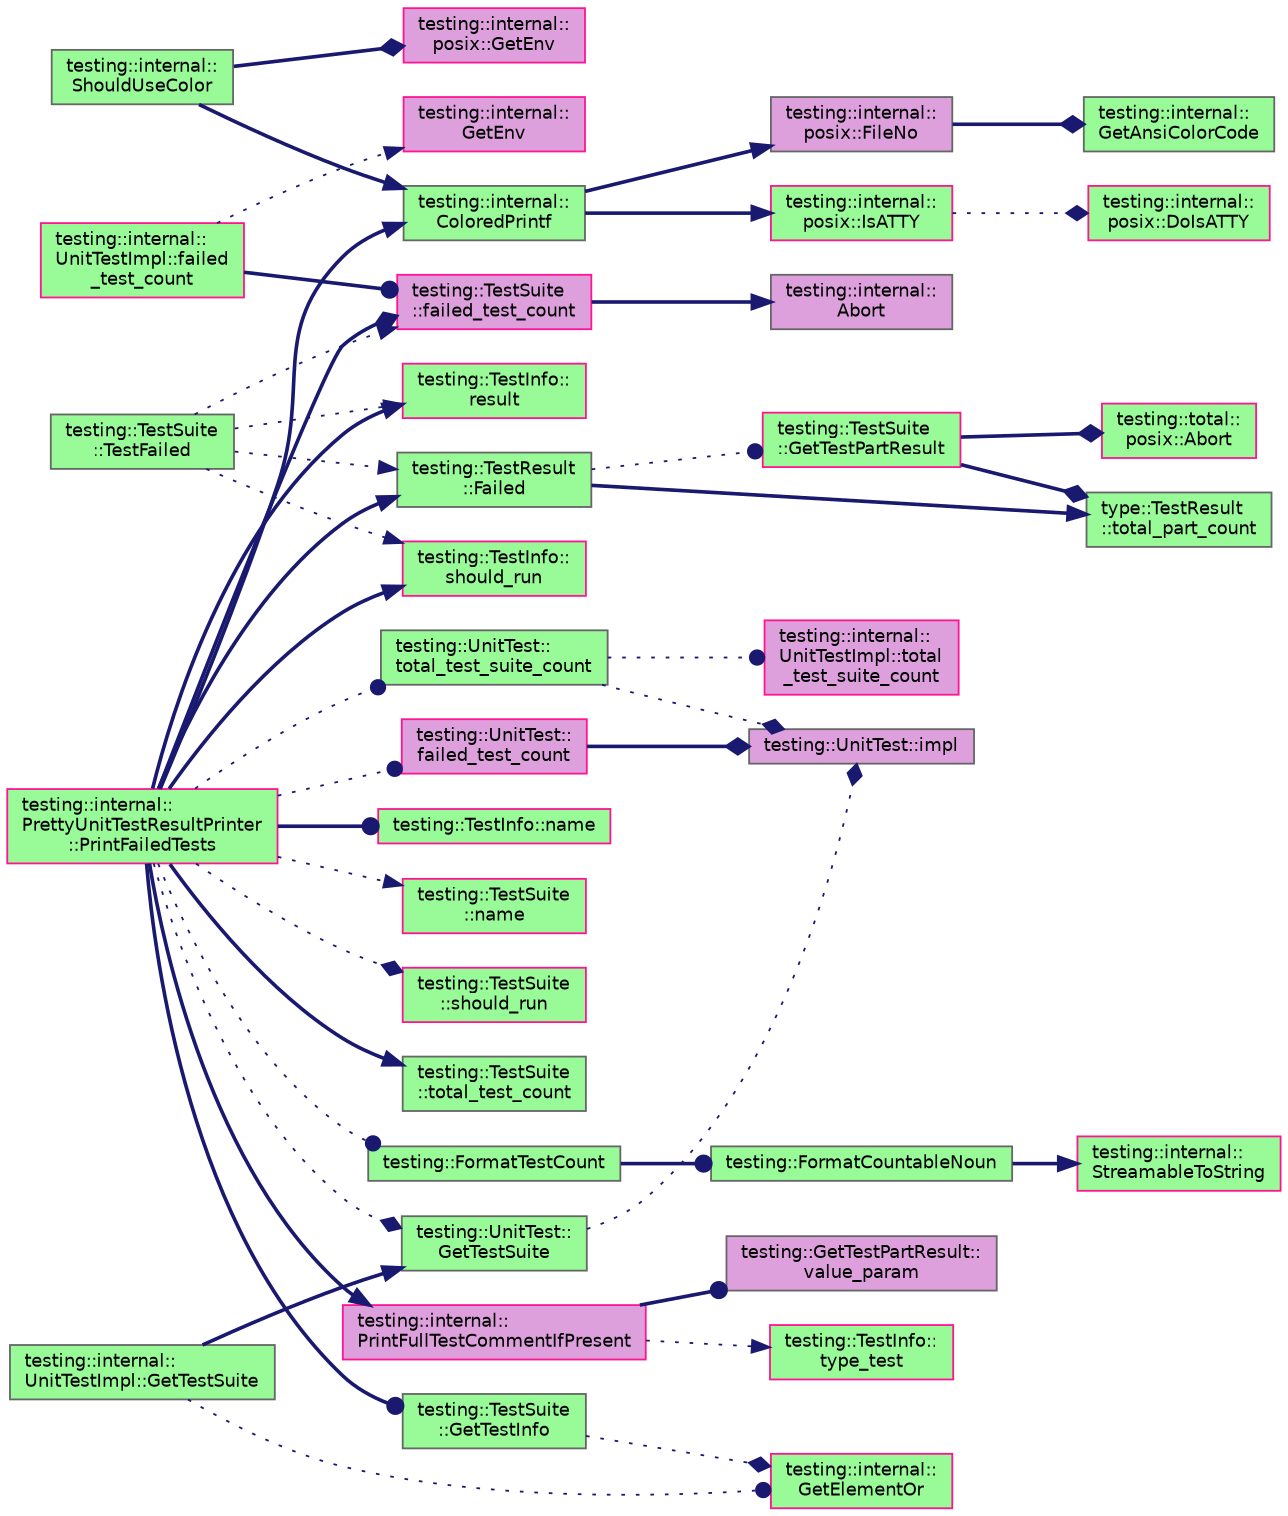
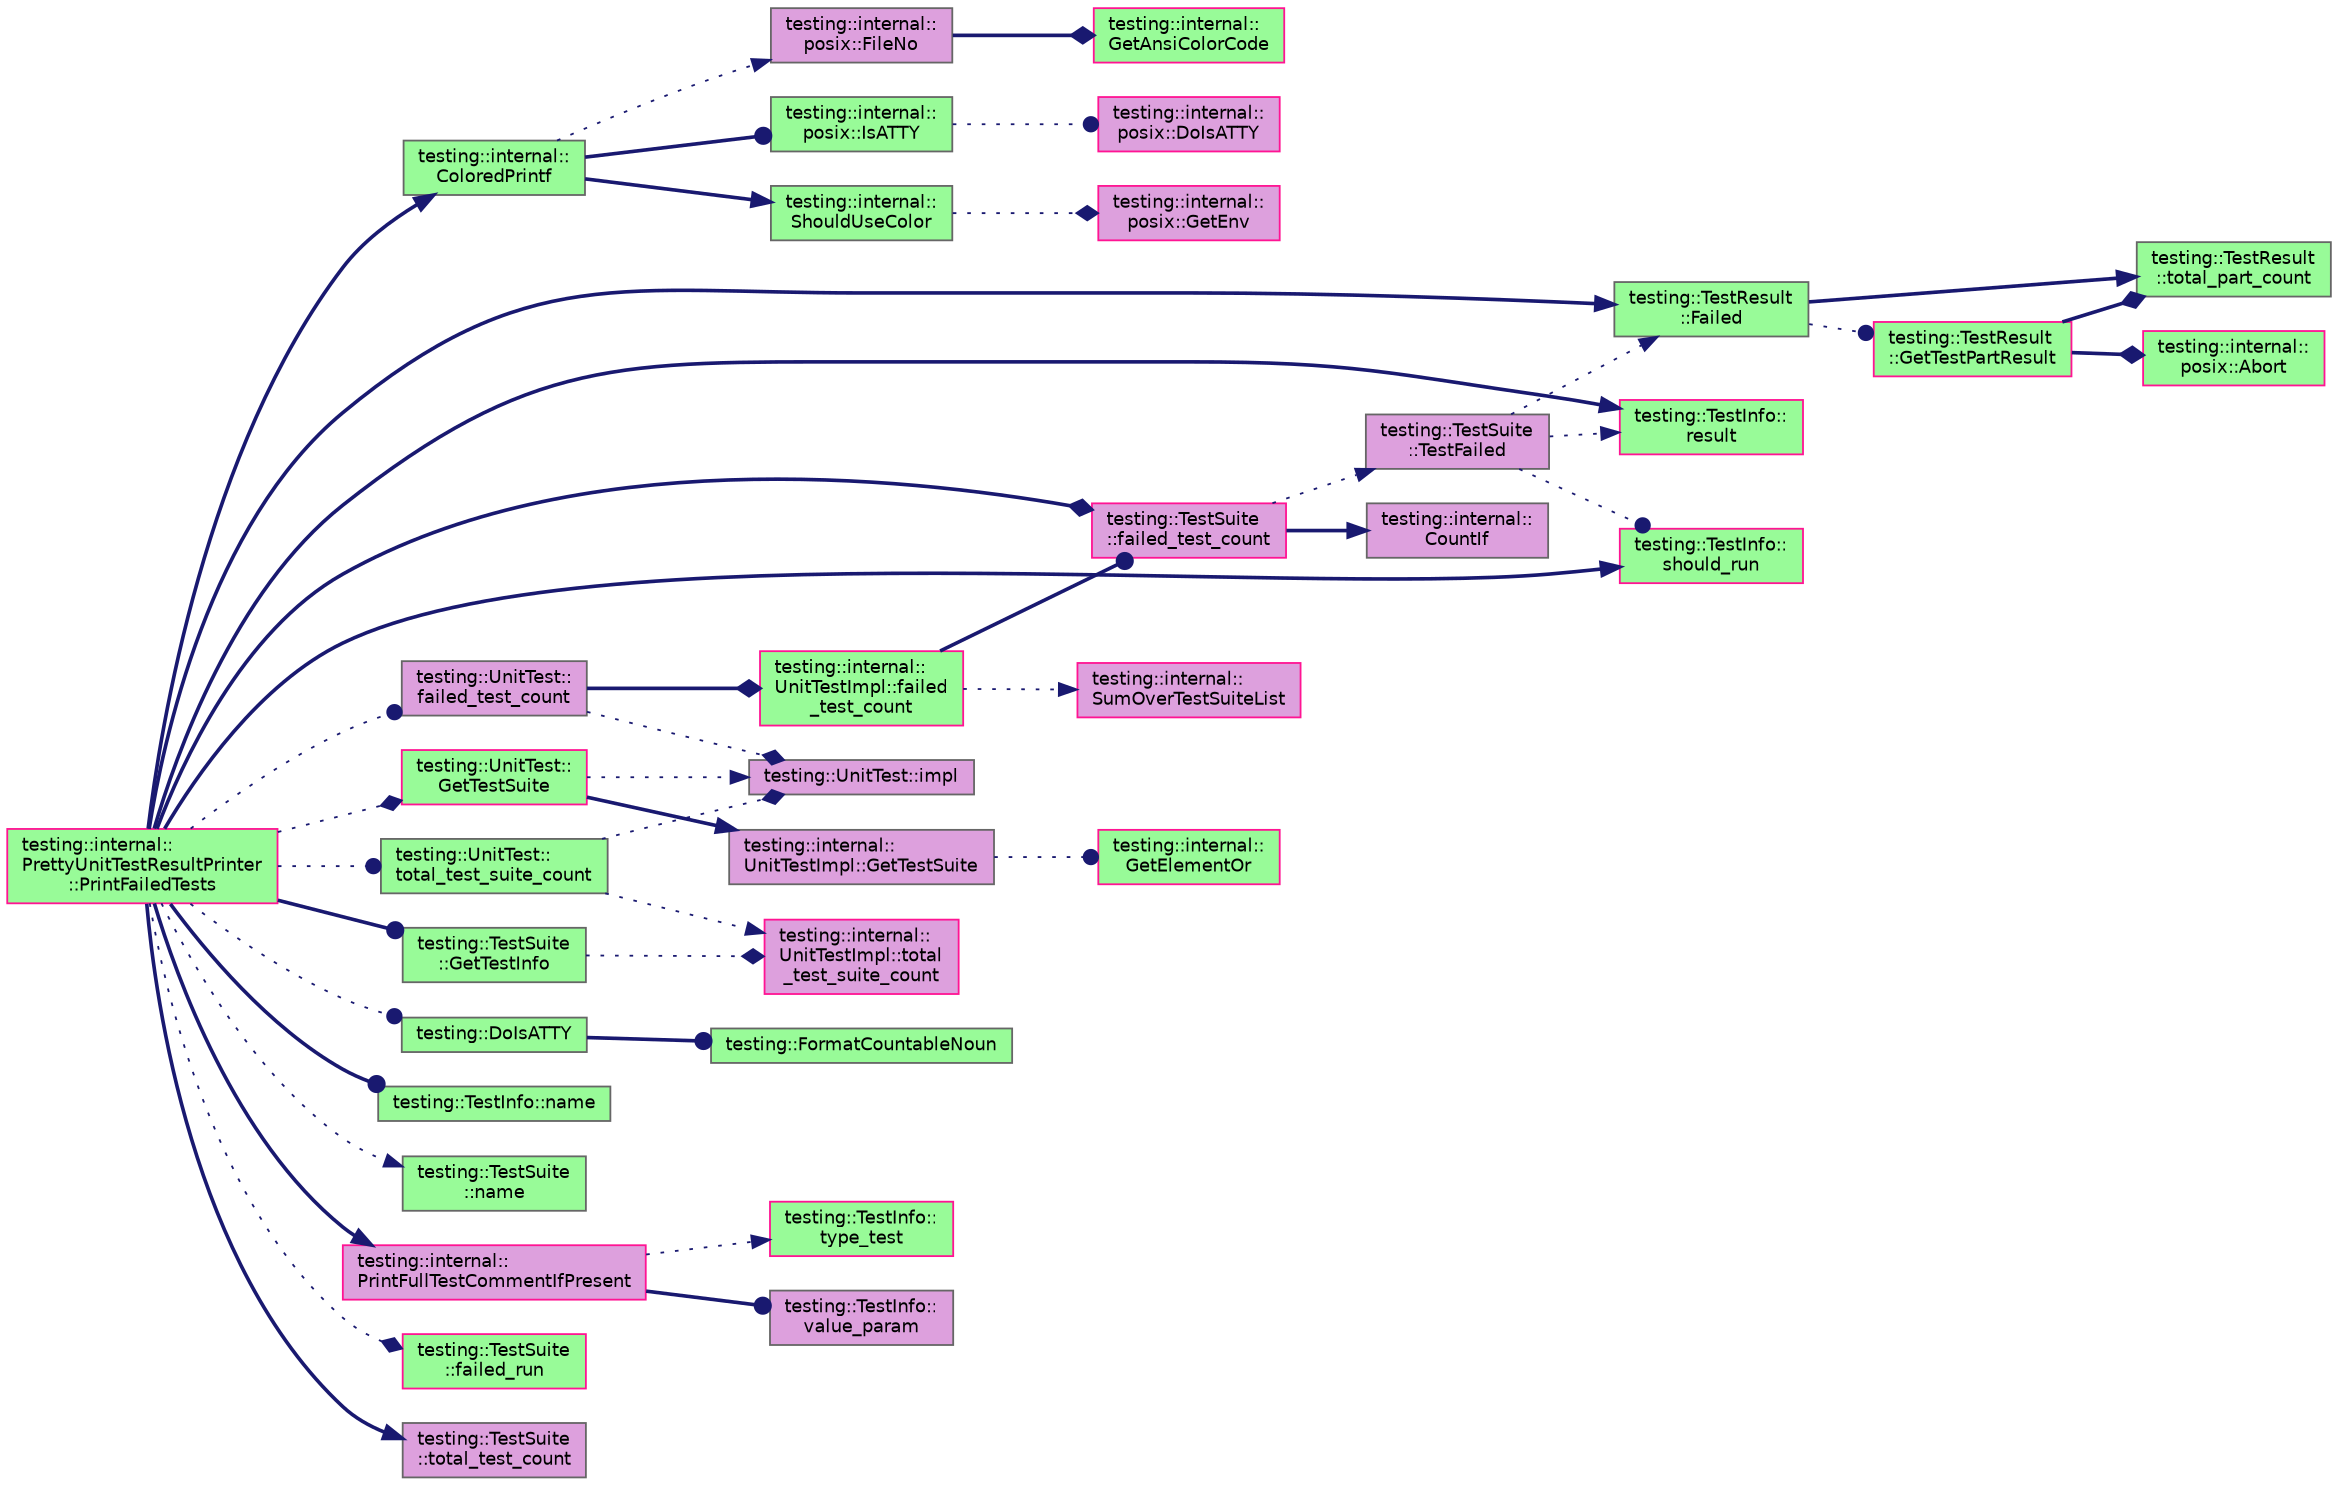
edge "testing::internal:: ShouldUseColor" -> "testing::internal:: posix::GetEnv": style bold -> dotted
node "testing::internal:: GetEnv": label "testing::internal:: GetEnv" -> "testing::internal:: SumOverTestSuiteList"
node "testing::internal:: GetAnsiColorCode": color gray40 -> deeppink
edge "testing::internal:: ShouldUseColor" -> "testing::internal:: ColoredPrintf": reversed
edge "testing::internal:: ColoredPrintf" -> "testing::internal:: posix::FileNo": style bold -> dotted
edge "testing::internal:: ColoredPrintf" -> "testing::internal:: posix::IsATTY": arrowhead normal -> dot
node "testing::internal:: posix::IsATTY": color deeppink -> gray40
edge "testing::internal:: posix::IsATTY" -> "testing::internal:: posix::DoIsATTY": arrowhead diamond -> dot
node "testing::internal:: posix::DoIsATTY": fillcolor palegreen -> plum
node "testing::internal:: Abort": label "testing::internal:: Abort" -> "testing::internal:: CountIf"
edge "testing::TestSuite ::TestFailed" -> "testing::TestSuite ::failed_test_count": reversed
node "testing::total:: posix::Abort": label "testing::total:: posix::Abort" -> "testing::internal:: posix::Abort"
node "testing::TestSuite ::GetTestPartResult": label "testing::TestSuite ::GetTestPartResult" -> "testing::TestResult ::GetTestPartResult"
node "testing::TestSuite ::TestFailed": fillcolor palegreen -> plum
edge "testing::TestSuite ::TestFailed" -> "testing::TestInfo:: should_run": arrowhead normal -> dot
node "type::TestResult ::total_part_count": label "type::TestResult ::total_part_count" -> "testing::TestResult ::total_part_count"
edge "testing::UnitTest:: total_test_suite_count" -> "testing::internal:: UnitTestImpl::total _test_suite_count": arrowhead dot -> normal
edge "testing::UnitTest:: failed_test_count" -> "testing::internal:: UnitTestImpl::failed _test_count": added
node "testing::UnitTest:: failed_test_count": color deeppink -> gray40
edge "testing::UnitTest:: failed_test_count" -> "testing::UnitTest::impl": style bold -> dotted
node "testing::TestInfo::name": color deeppink -> gray40
node "testing::TestSuite ::name": color deeppink -> gray40
node "testing::TestSuite ::should_run": label "testing::TestSuite ::should_run" -> "testing::TestSuite ::failed_run"
edge "testing::UnitTest:: GetTestSuite" -> "testing::UnitTest::impl": arrowhead diamond -> normal
node "testing::TestSuite ::total_test_count": fillcolor palegreen -> plum
node "testing::FormatTestCount": label "testing::FormatTestCount" -> "testing::DoIsATTY"
node "testing::internal:: StreamableToString": removed
node "testing::UnitTest:: GetTestSuite": color gray40 -> deeppink
node "testing::GetTestPartResult:: value_param": label "testing::GetTestPartResult:: value_param" -> "testing::TestInfo:: value_param"
edge "testing::internal:: UnitTestImpl::GetTestSuite" -> "testing::UnitTest:: GetTestSuite": reversed
node "testing::internal:: UnitTestImpl::GetTestSuite": fillcolor palegreen -> plum
edge "testing::TestSuite ::GetTestInfo" -> "testing::internal:: GetElementOr": now "testing::TestSuite ::GetTestInfo" -> "testing::internal:: UnitTestImpl::total _test_suite_count"
